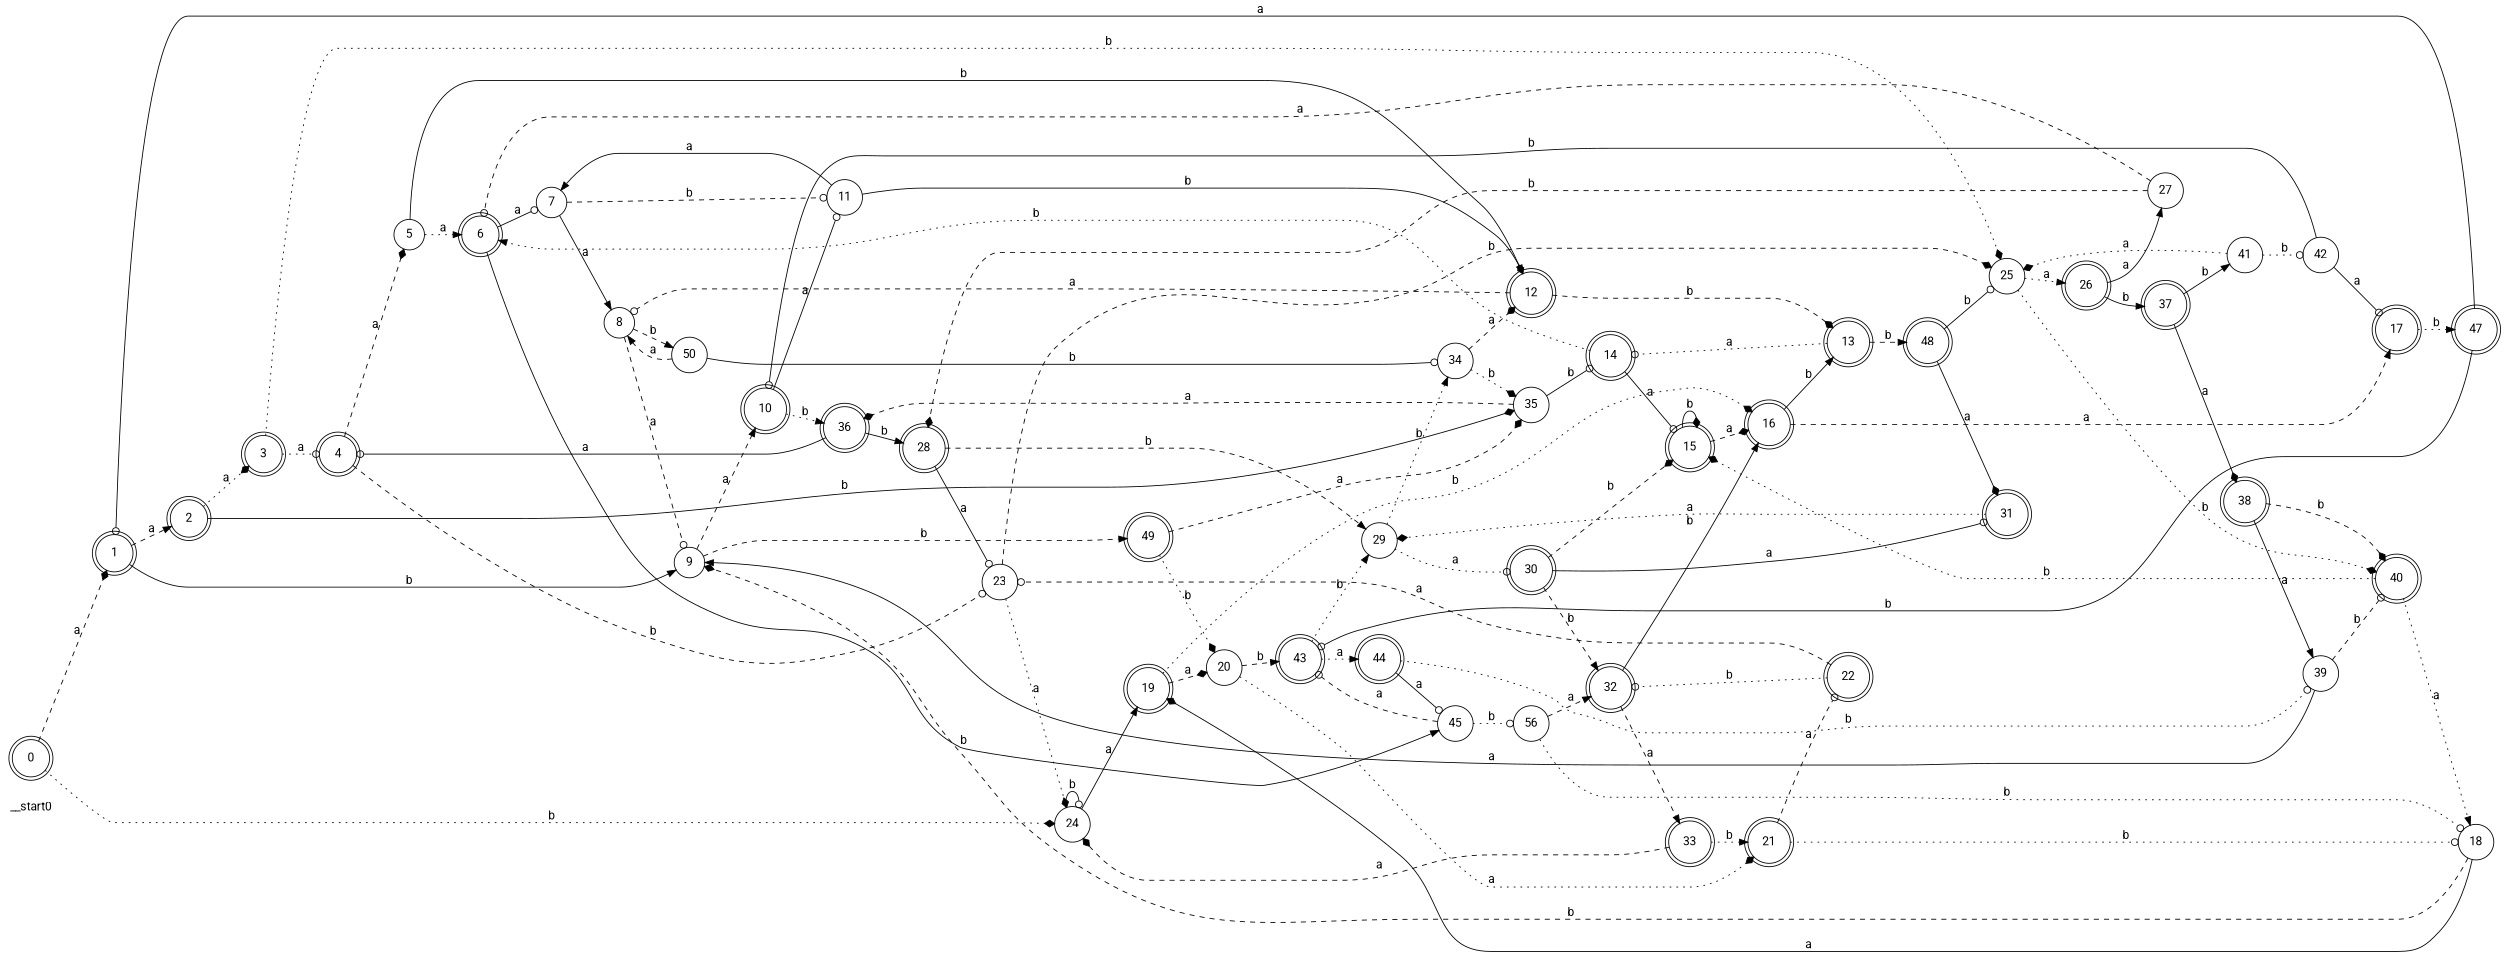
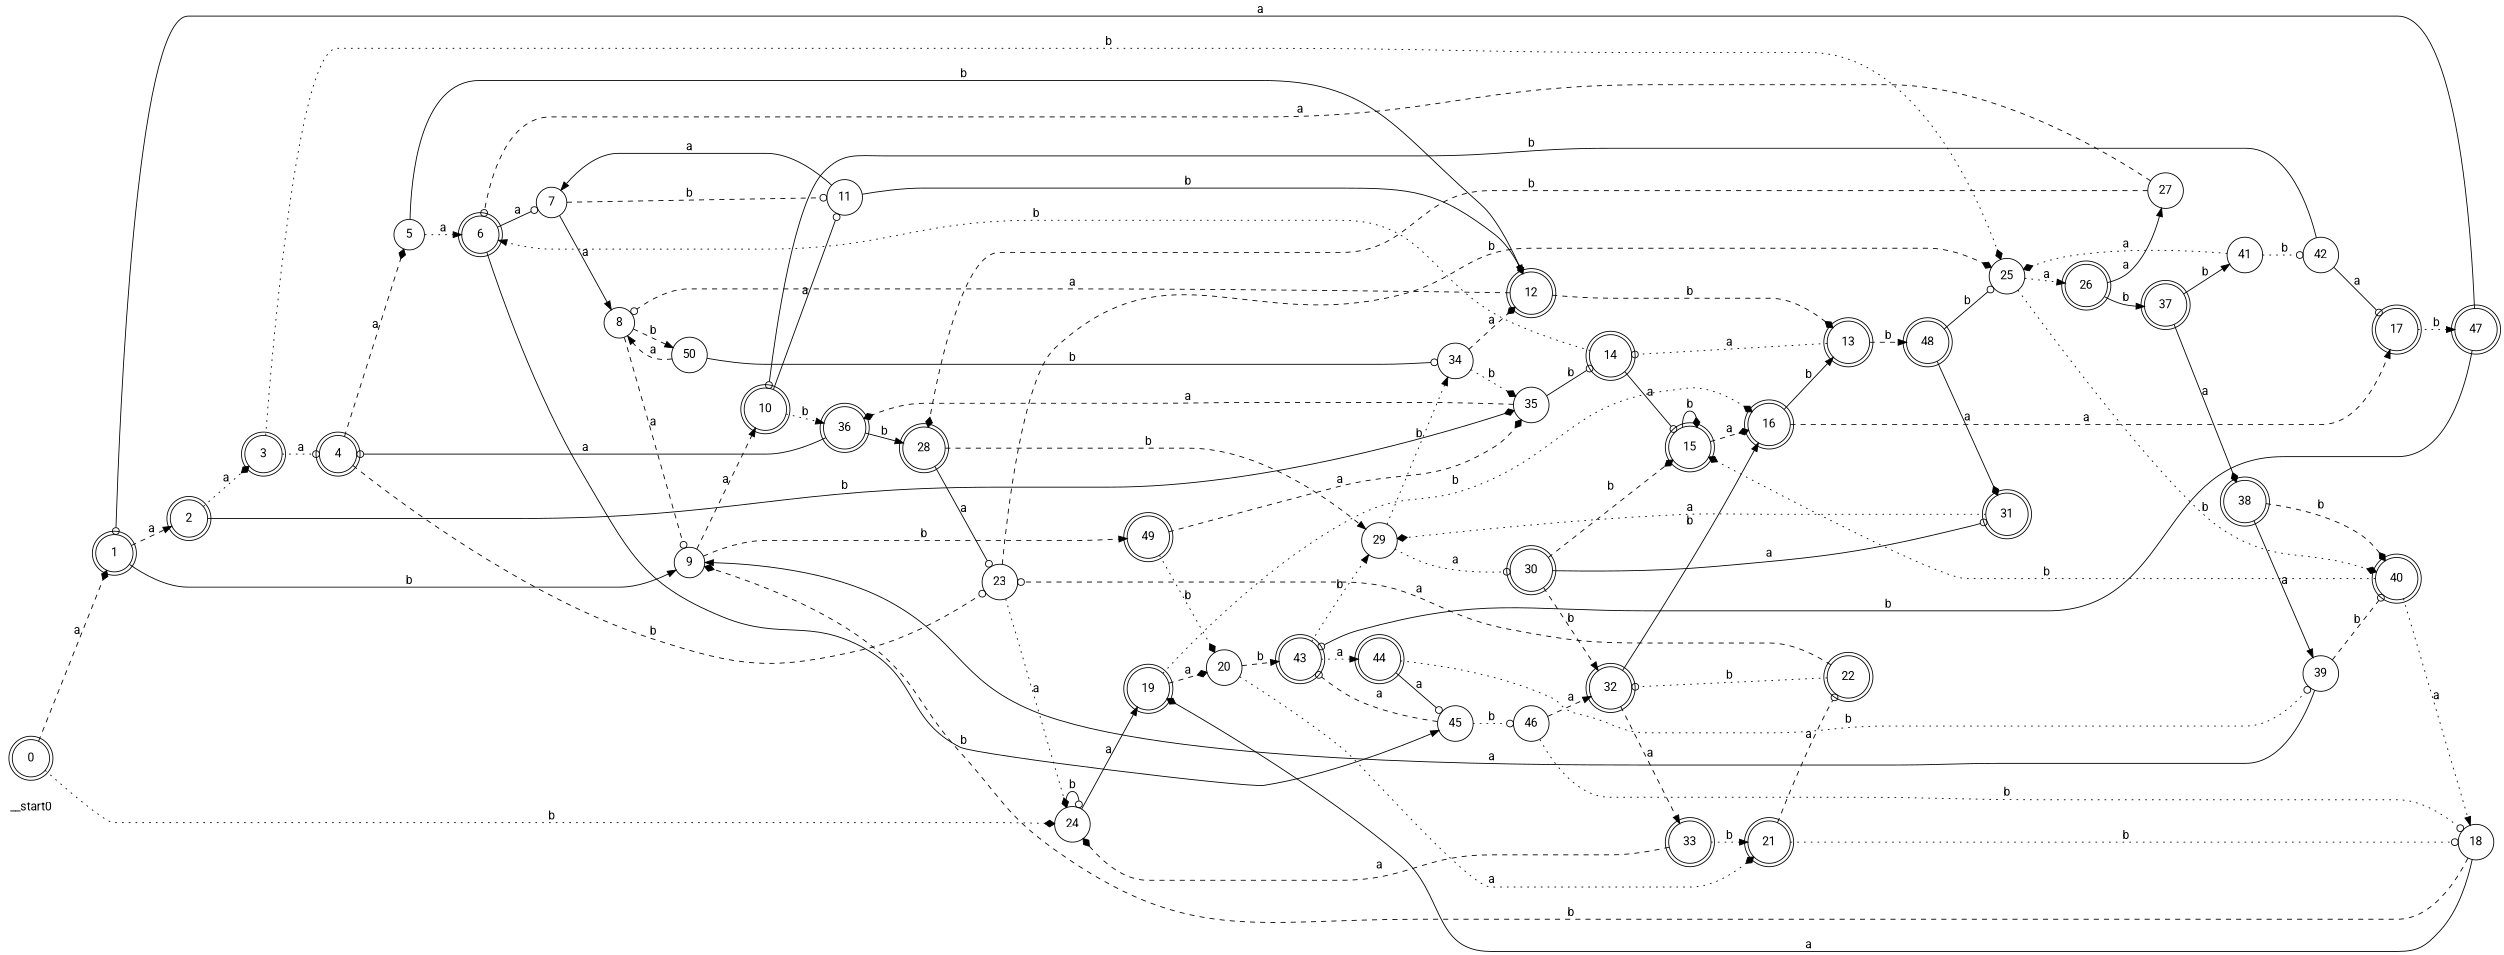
node "56": label "56" -> "46"
